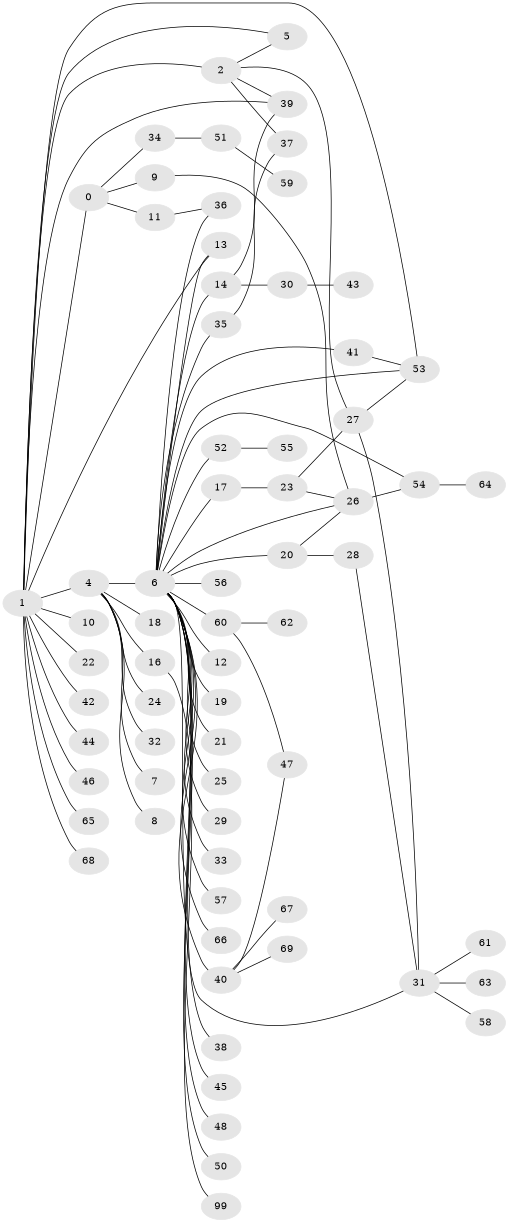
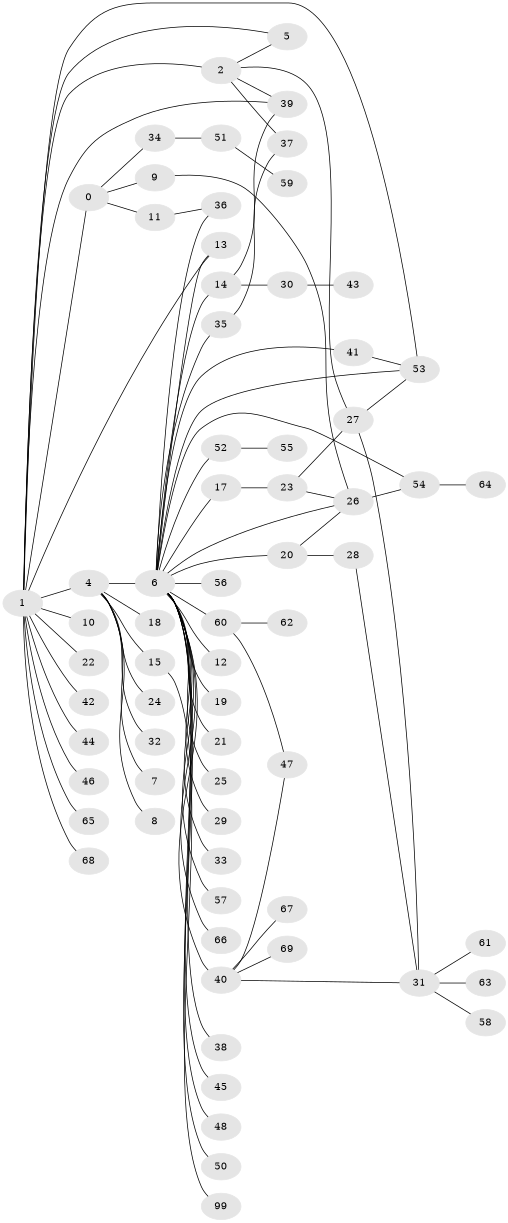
node "16": label "16" -> "15"
edge "6" -- "31": now "40" -- "31"
